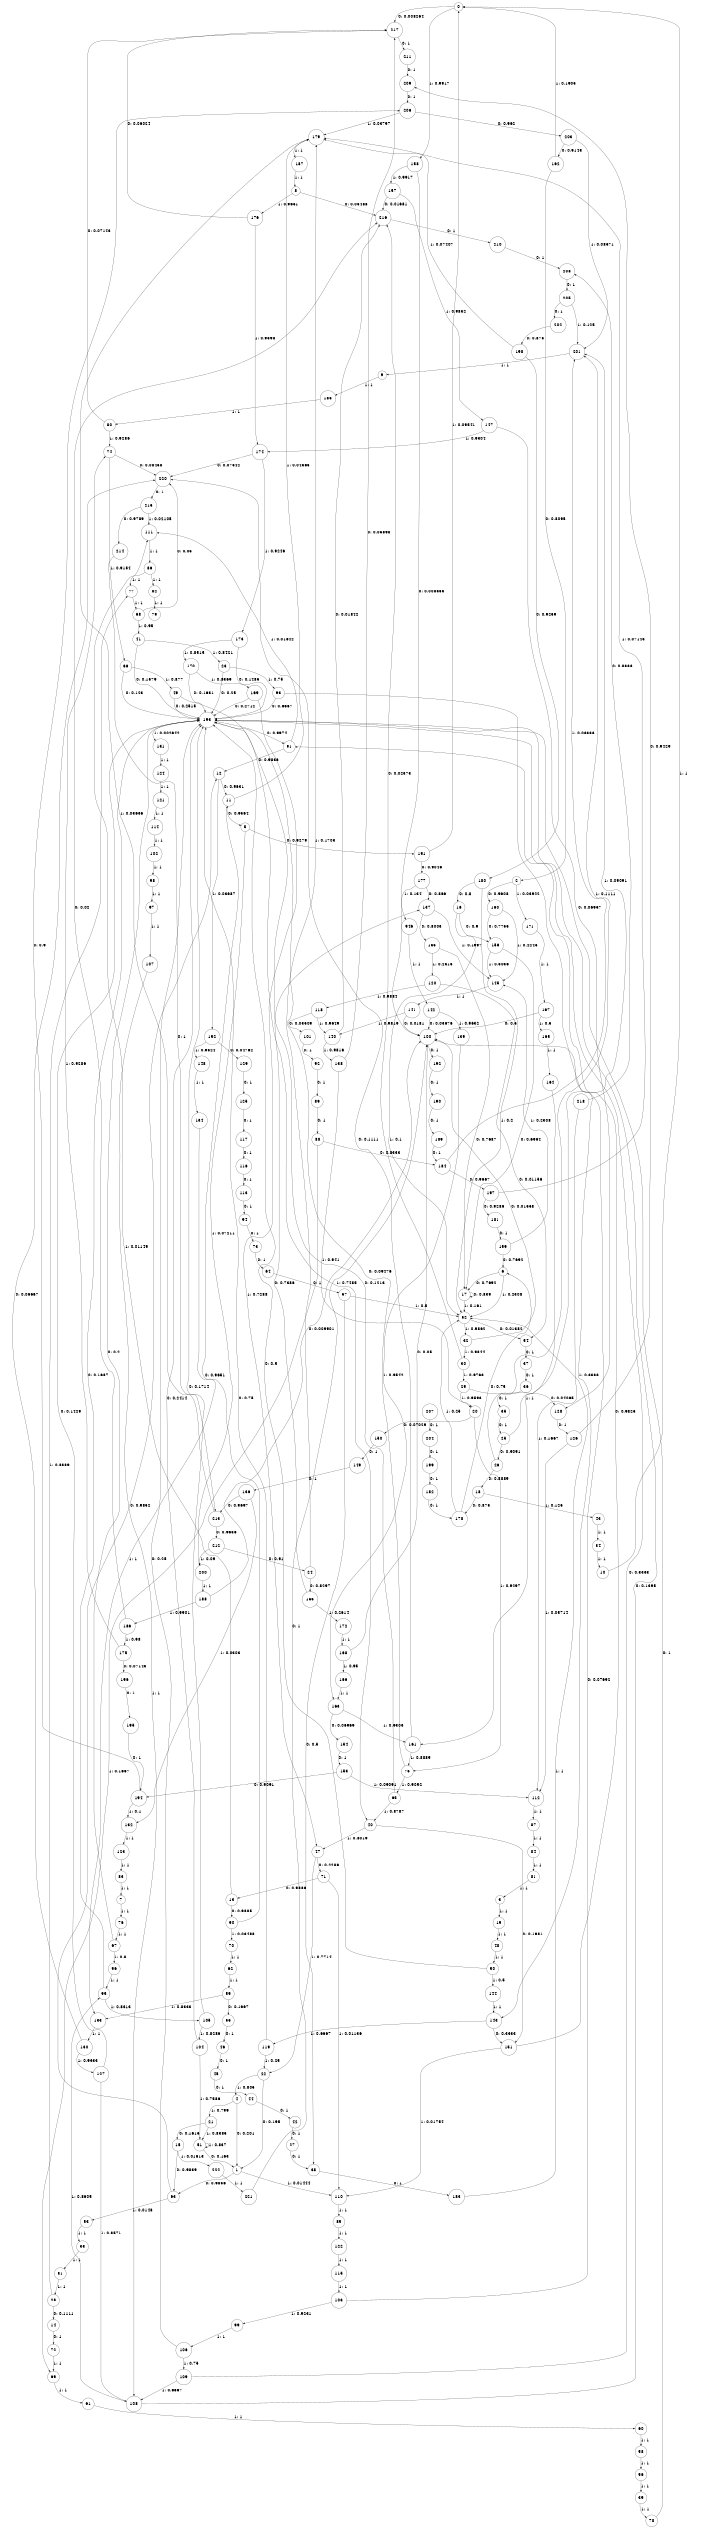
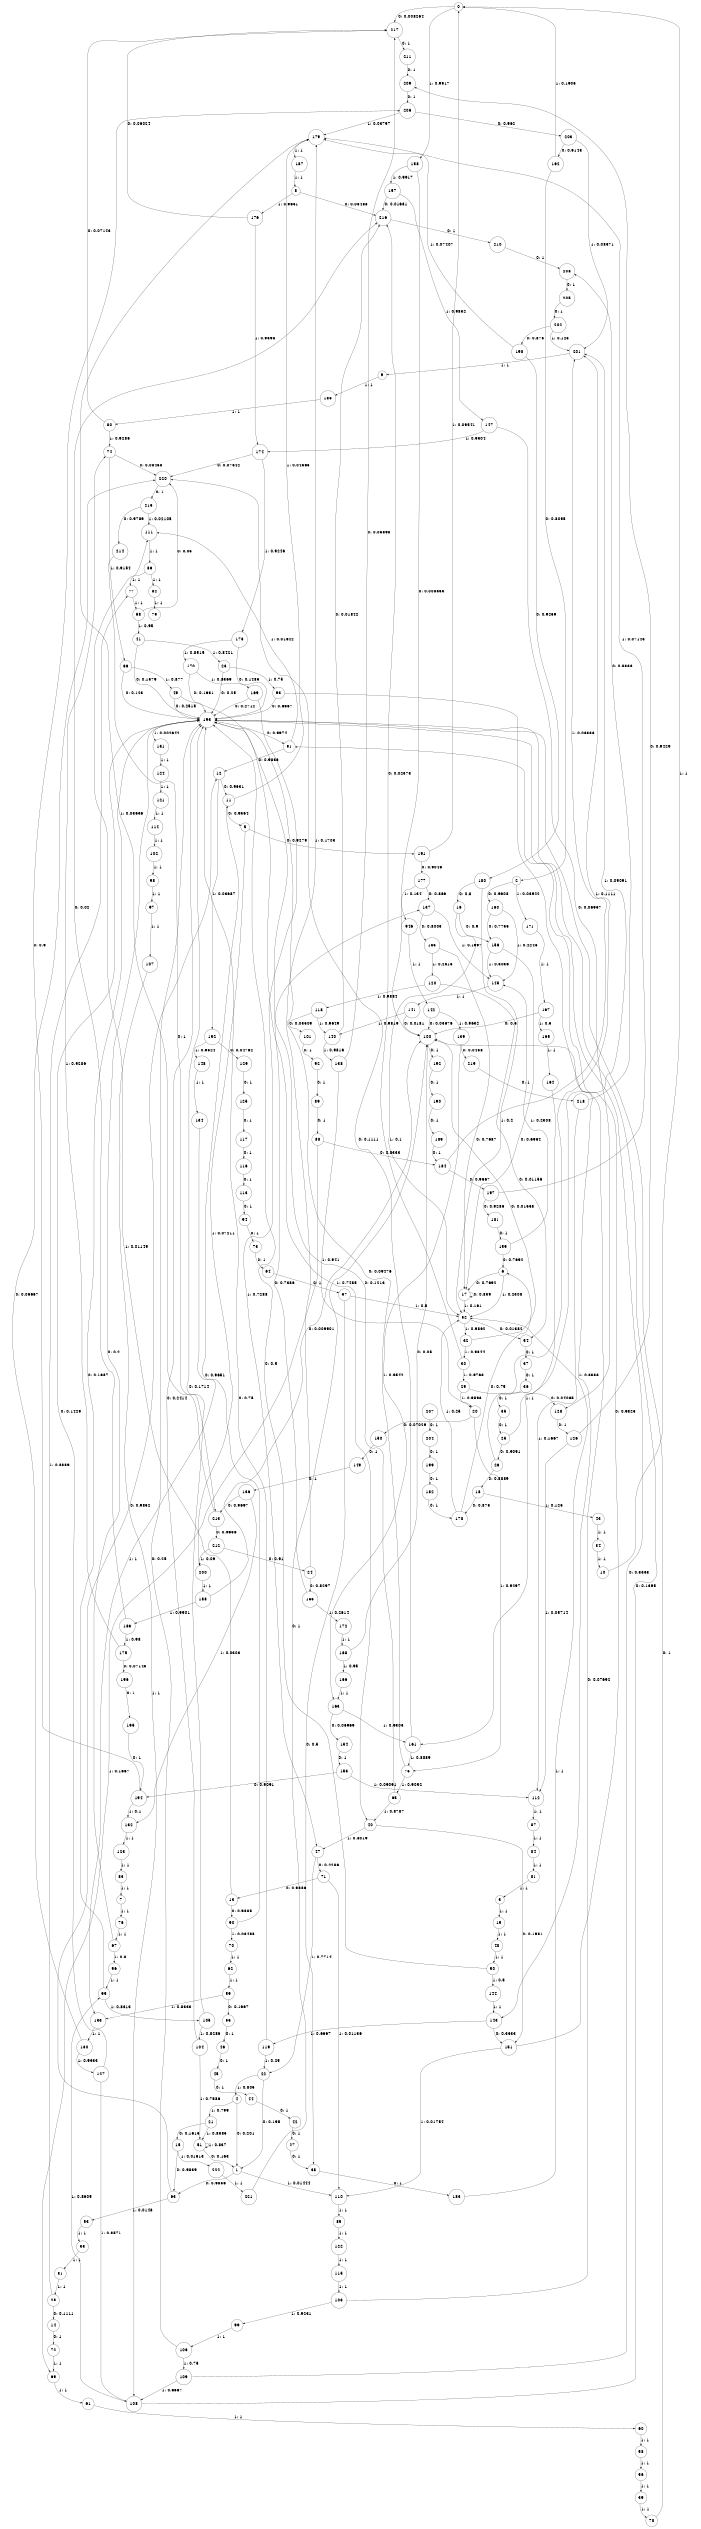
edge "205" -> "201": now "202" -> "201"
node "219": added
